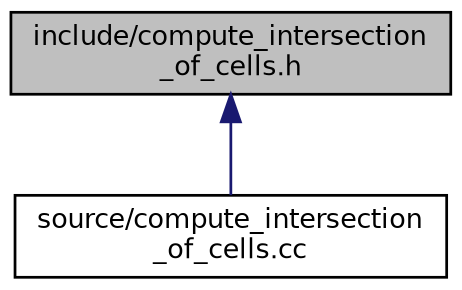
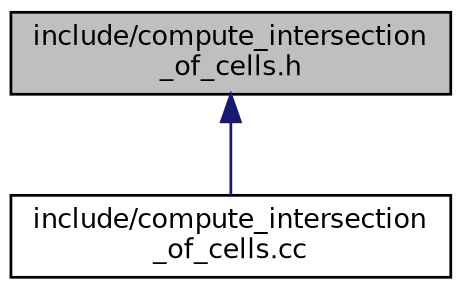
node "source/compute_intersection _of_cells.cc": label "source/compute_intersection _of_cells.cc" -> "include/compute_intersection _of_cells.cc"
